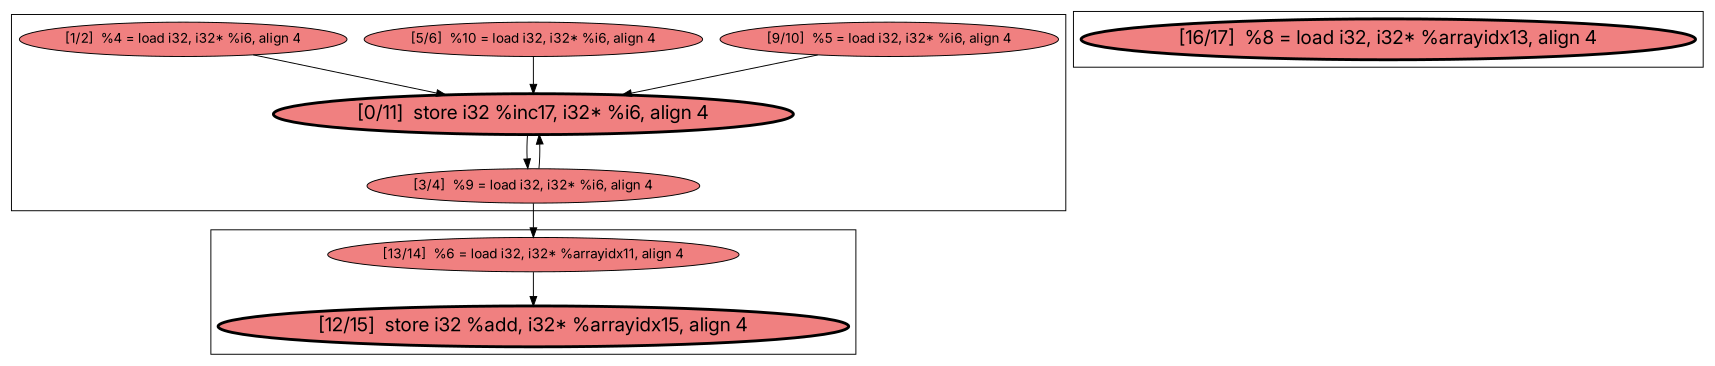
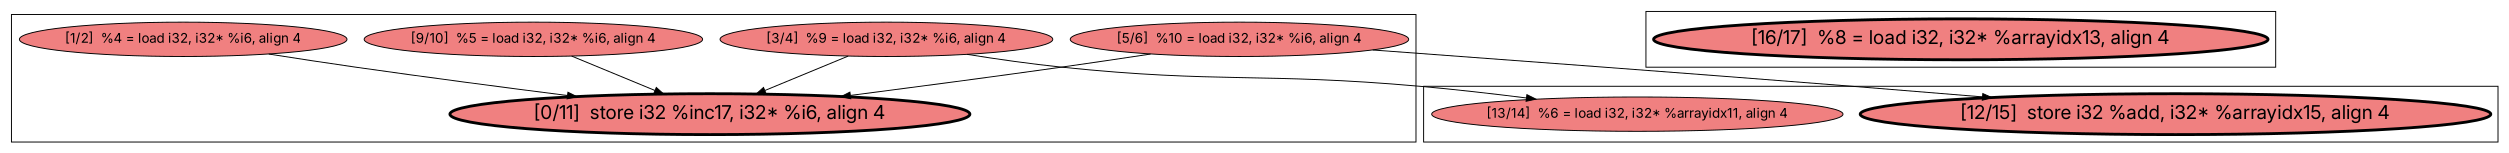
edge "[0/11]  store i32 %inc17, i32* %i6, align 4" -> "[3/4]  %9 = load i32, i32* %i6, align 4": removed
edge "[13/14]  %6 = load i32, i32* %arrayidx11, align 4" -> "[12/15]  store i32 %add, i32* %arrayidx15, align 4": now "[5/6]  %10 = load i32, i32* %i6, align 4" -> "[12/15]  store i32 %add, i32* %arrayidx15, align 4"
